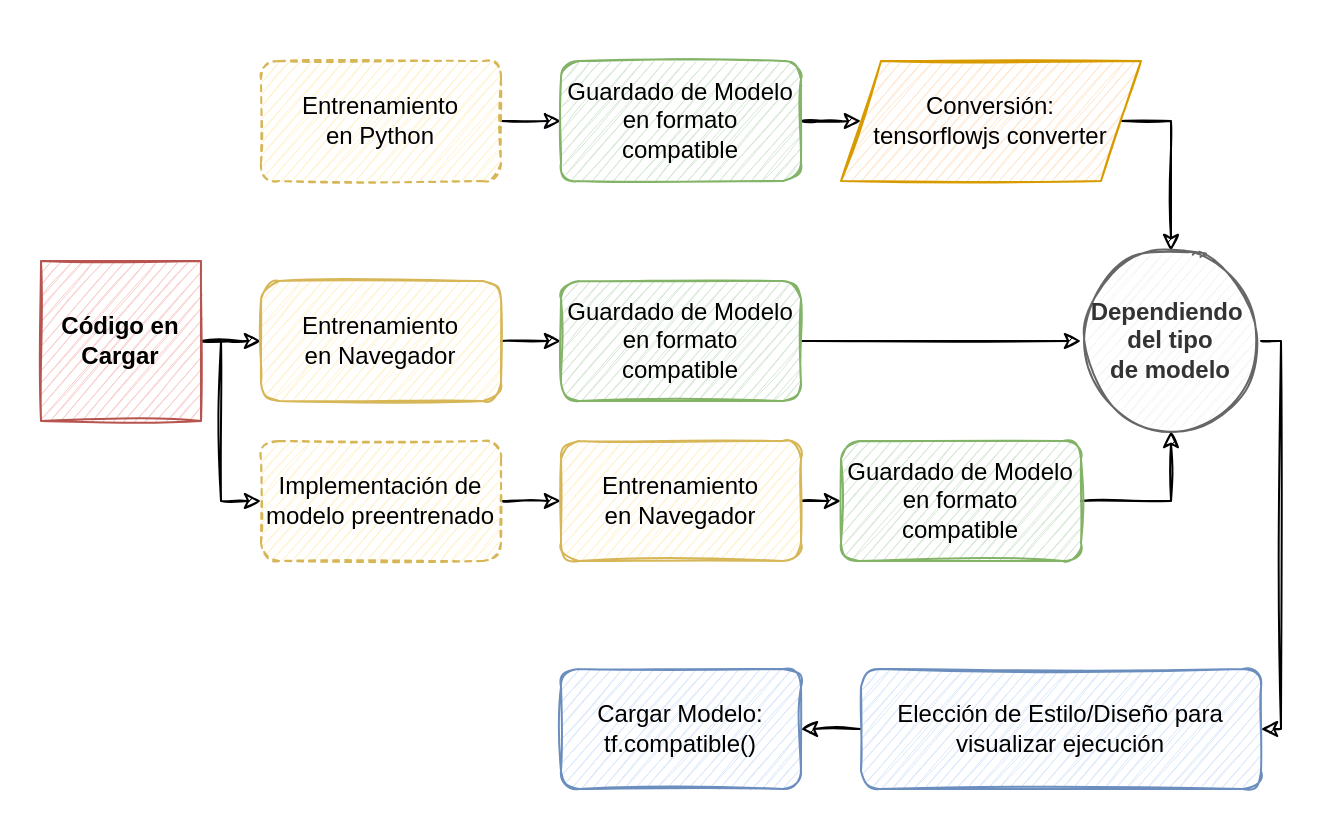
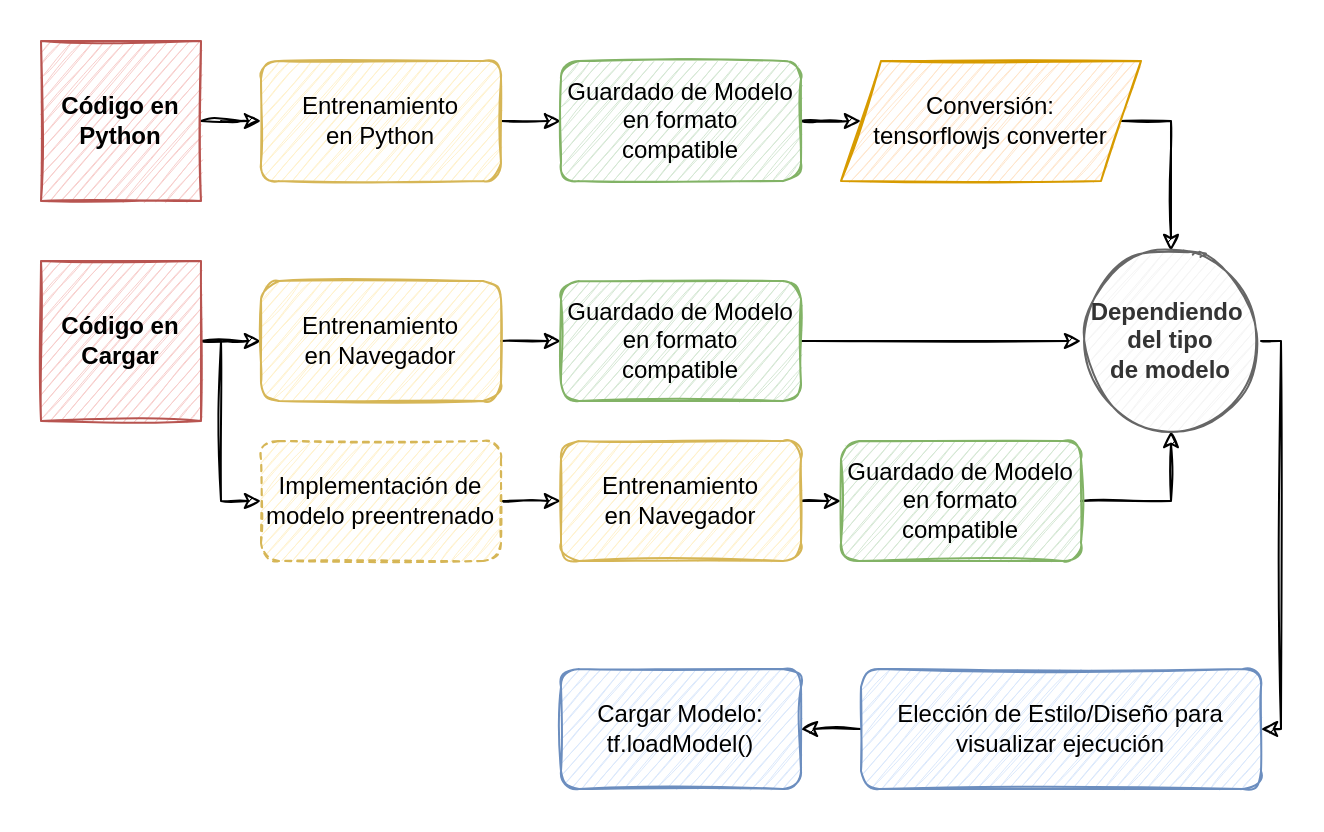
node "Código en Python": added
edge "Código en Python" -> "Entrenamiento en Python": added
node "Entrenamiento en Python": style dashed -> solid
node "Cargar Modelo: tf.compatible()": label "Cargar Modelo: tf.compatible()" -> "Cargar Modelo: tf.loadModel()"
